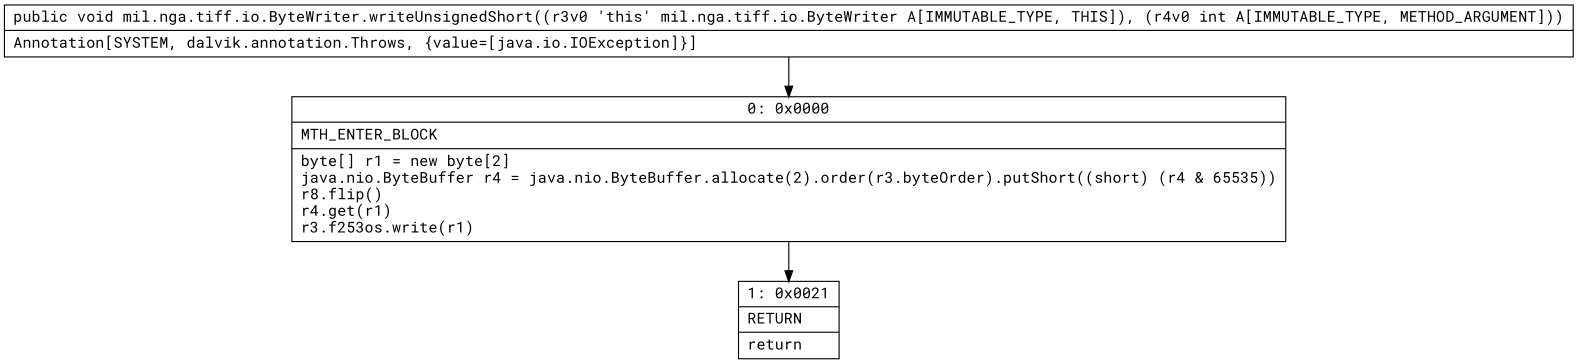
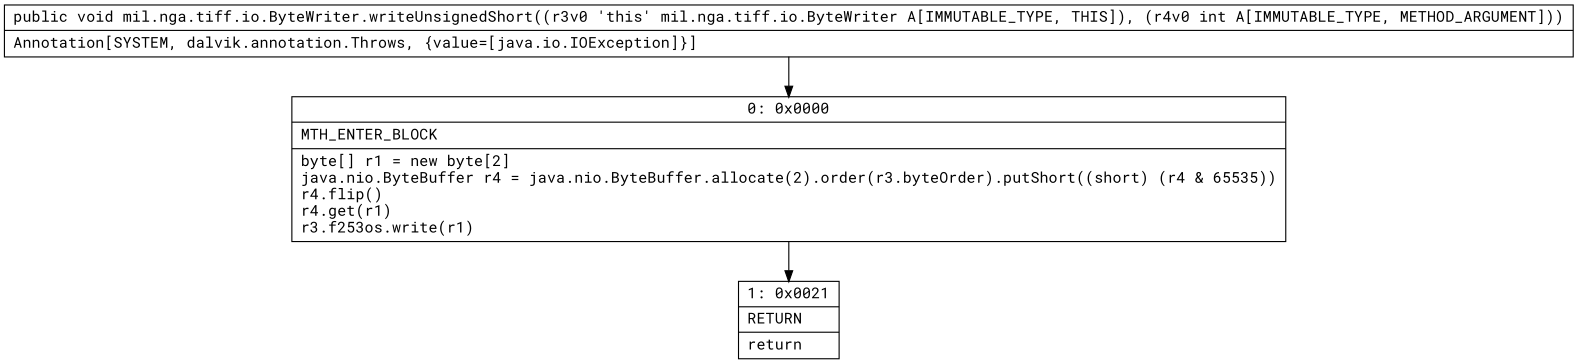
node "0: 0x0000": text "r8.flip()" -> "r4.flip()"
